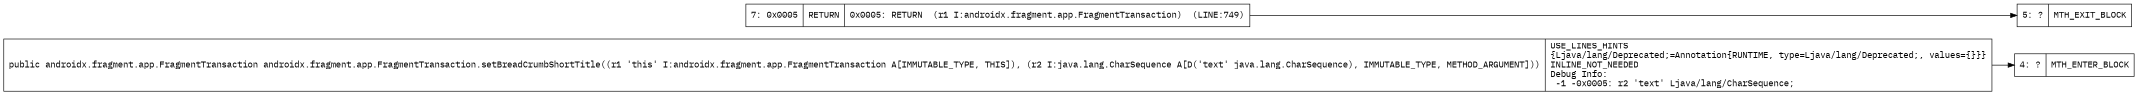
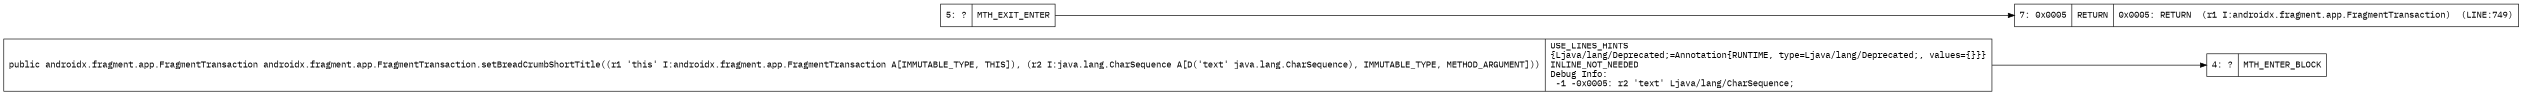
edge "7: 0x0005" -> "5: ?": reversed
node "5: ?": text "MTH_EXIT_BLOCK" -> "MTH_EXIT_ENTER"
